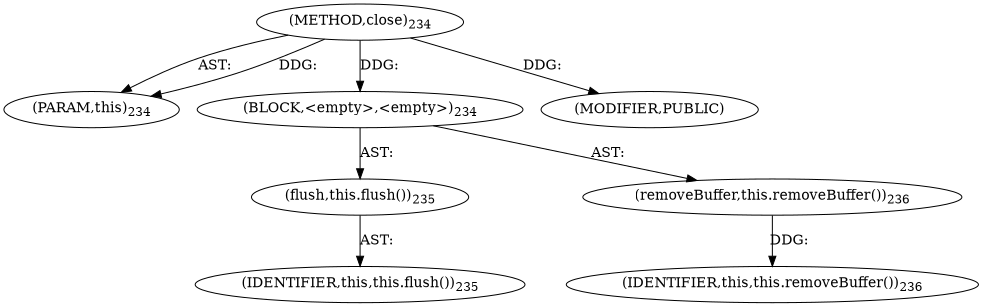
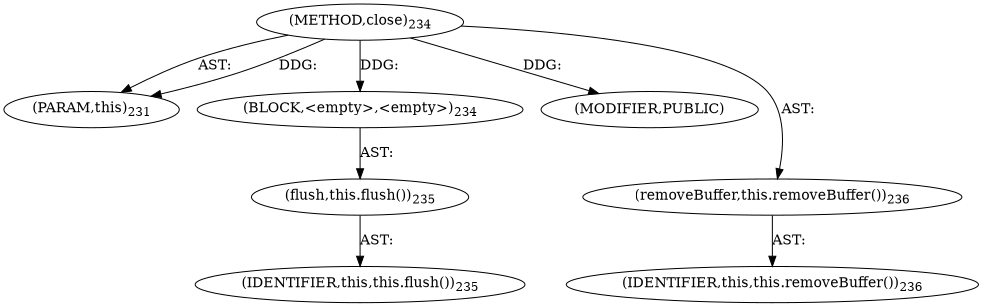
node "(PARAM,this)": text "234" -> "231"
edge "(BLOCK,<empty>,<empty>)" -> "(removeBuffer,this.removeBuffer())": now "(METHOD,close)" -> "(removeBuffer,this.removeBuffer())"
edge "(removeBuffer,this.removeBuffer())" -> "(IDENTIFIER,this,this.removeBuffer())": label "DDG: " -> "AST: "
